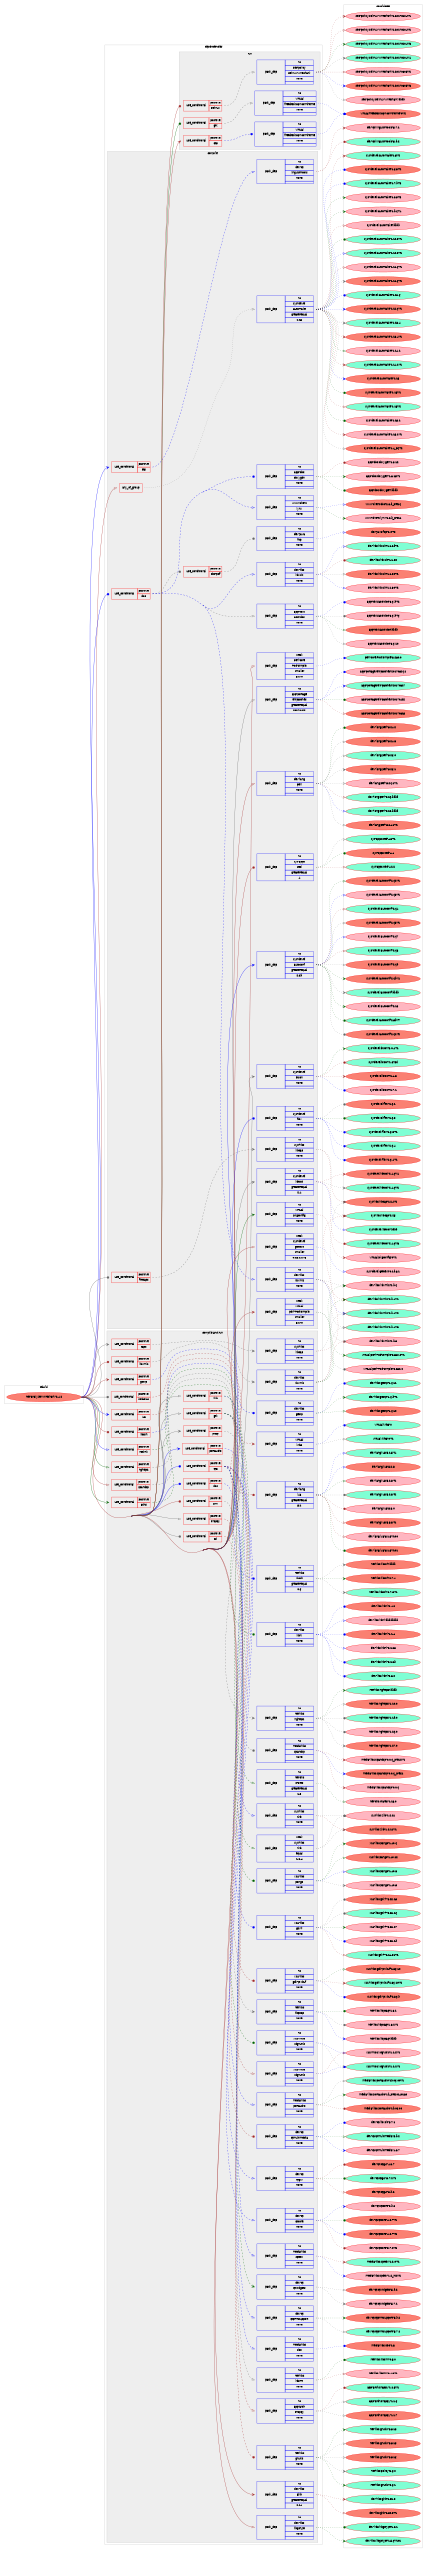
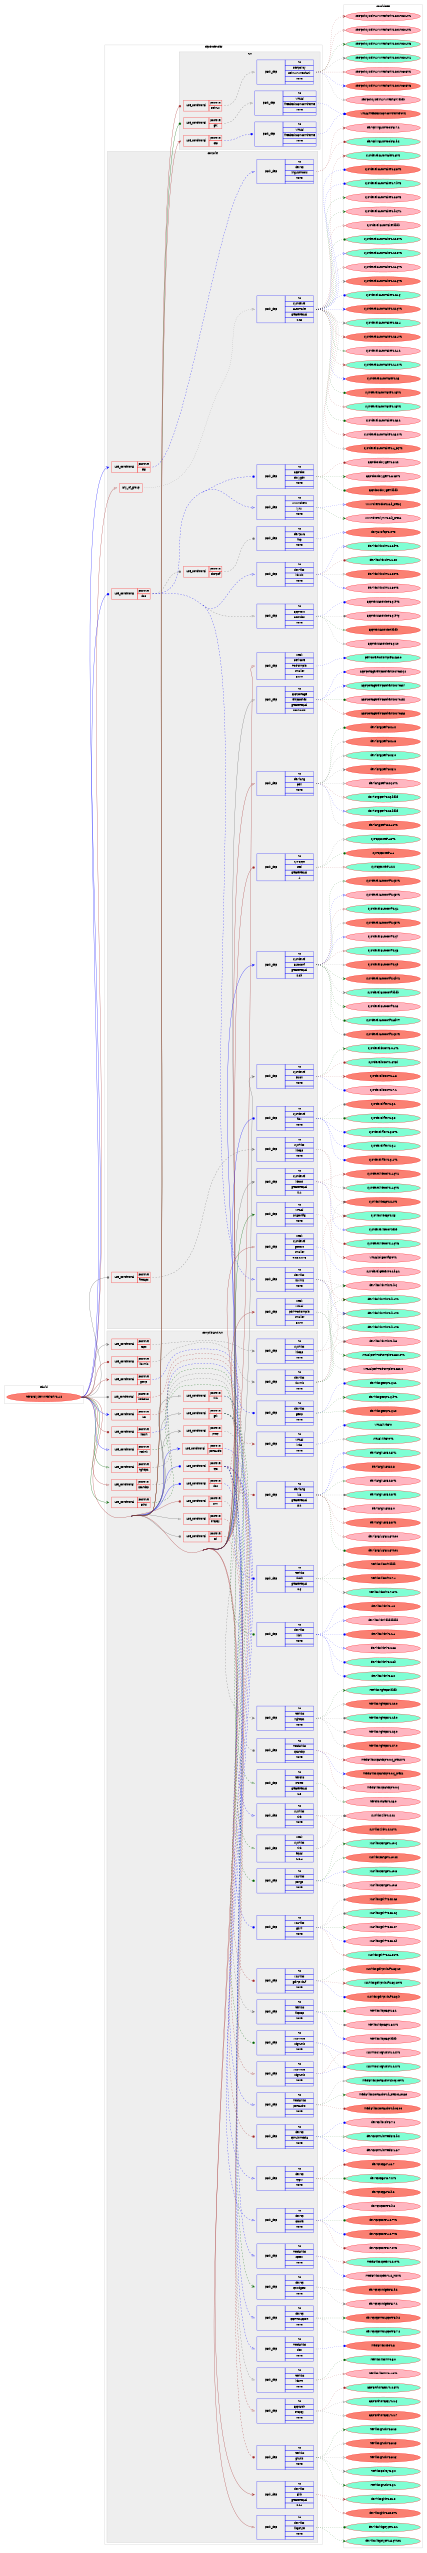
node "x11-libs/pango-1.40.6": fillcolor salmon -> aquamarine
